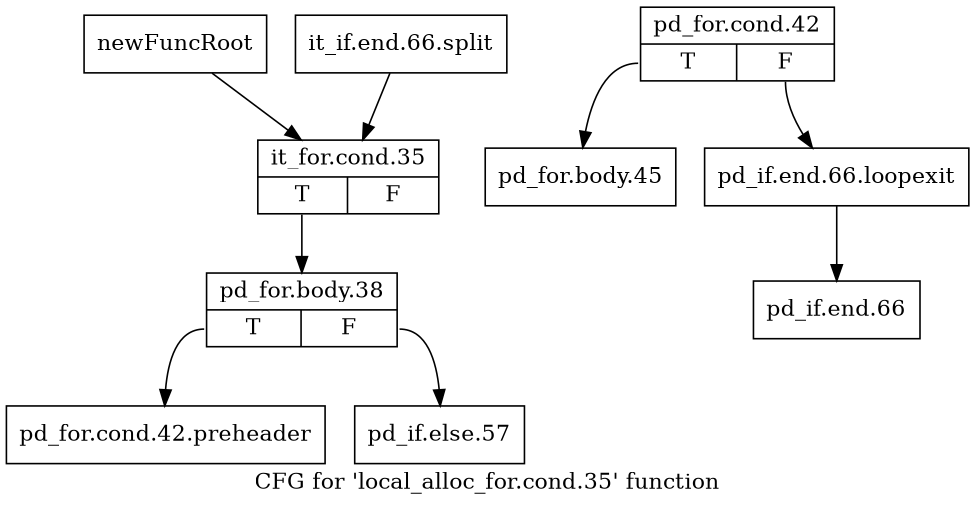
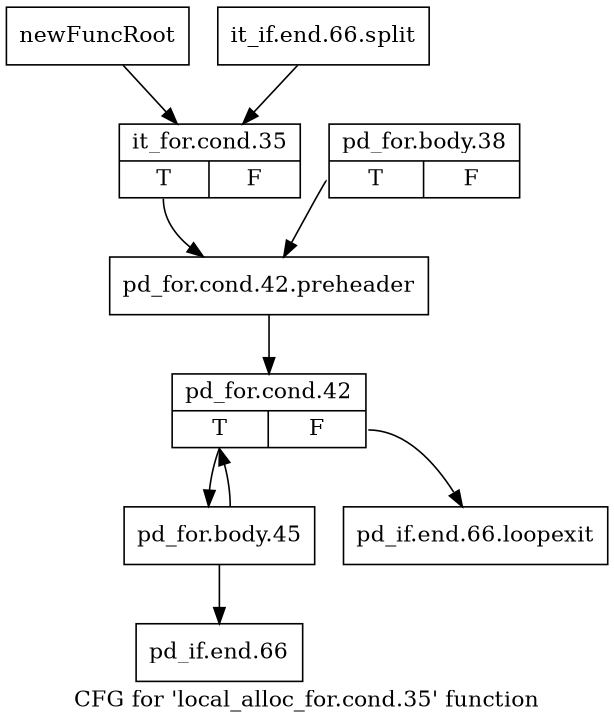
edge "it_for.cond.35" -> "pd_for.body.38": now "it_for.cond.35" -> "pd_for.cond.42.preheader"
edge "pd_if.end.66.loopexit" -> "pd_if.end.66": now "pd_for.body.45" -> "pd_if.end.66"
edge "pd_for.cond.42.preheader" -> "pd_for.cond.42": added
node "pd_if.else.57": removed
edge "pd_for.body.45" -> "pd_for.cond.42": added
